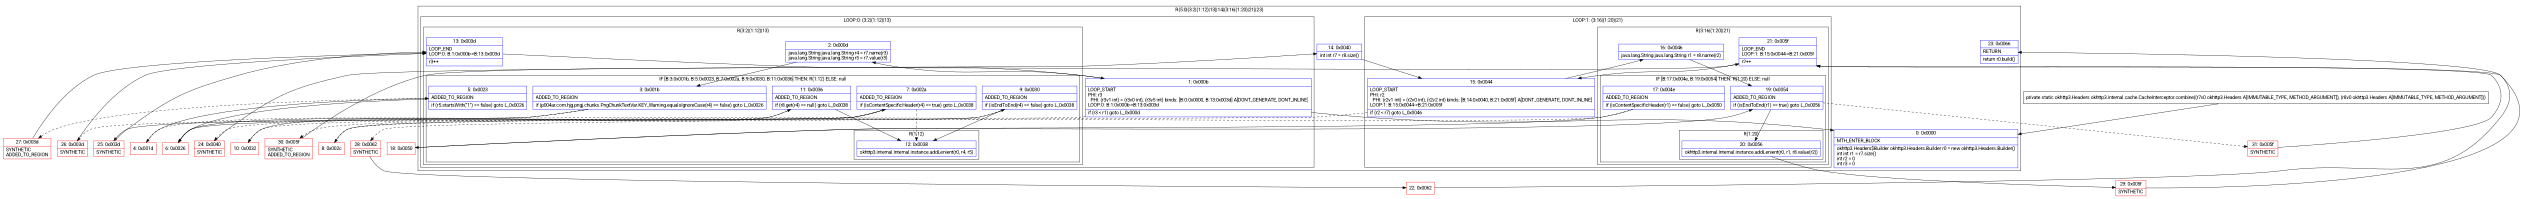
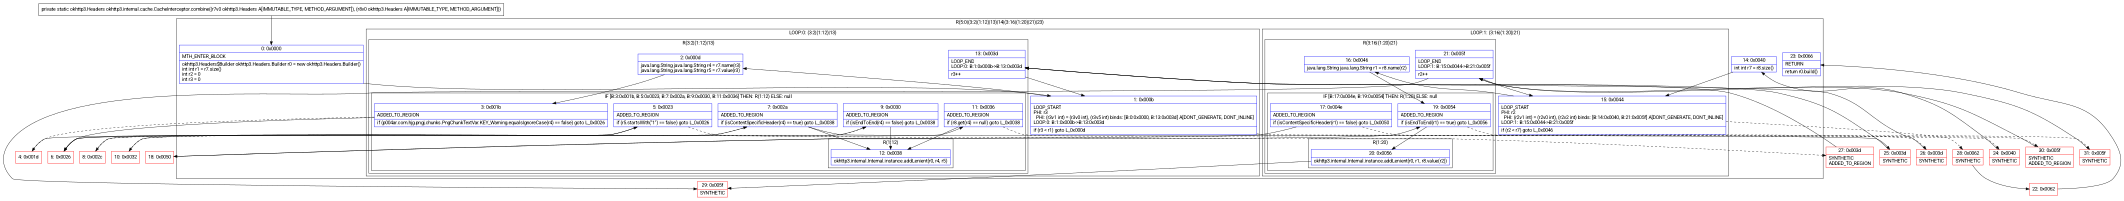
edge "29: 0x005f" -> "21: 0x005f": reversed
edge "1: 0x000b" -> "0: 0x0000": reversed
edge "7: 0x002a" -> "12: 0x0038": style dashed -> solid
